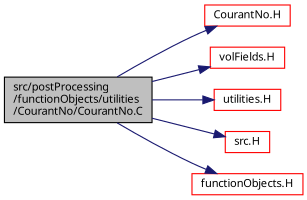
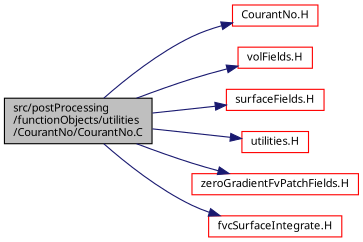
node "surfaceFields.H": added
node "src.H": label "src.H" -> "zeroGradientFvPatchFields.H"
node "functionObjects.H": label "functionObjects.H" -> "fvcSurfaceIntegrate.H"
